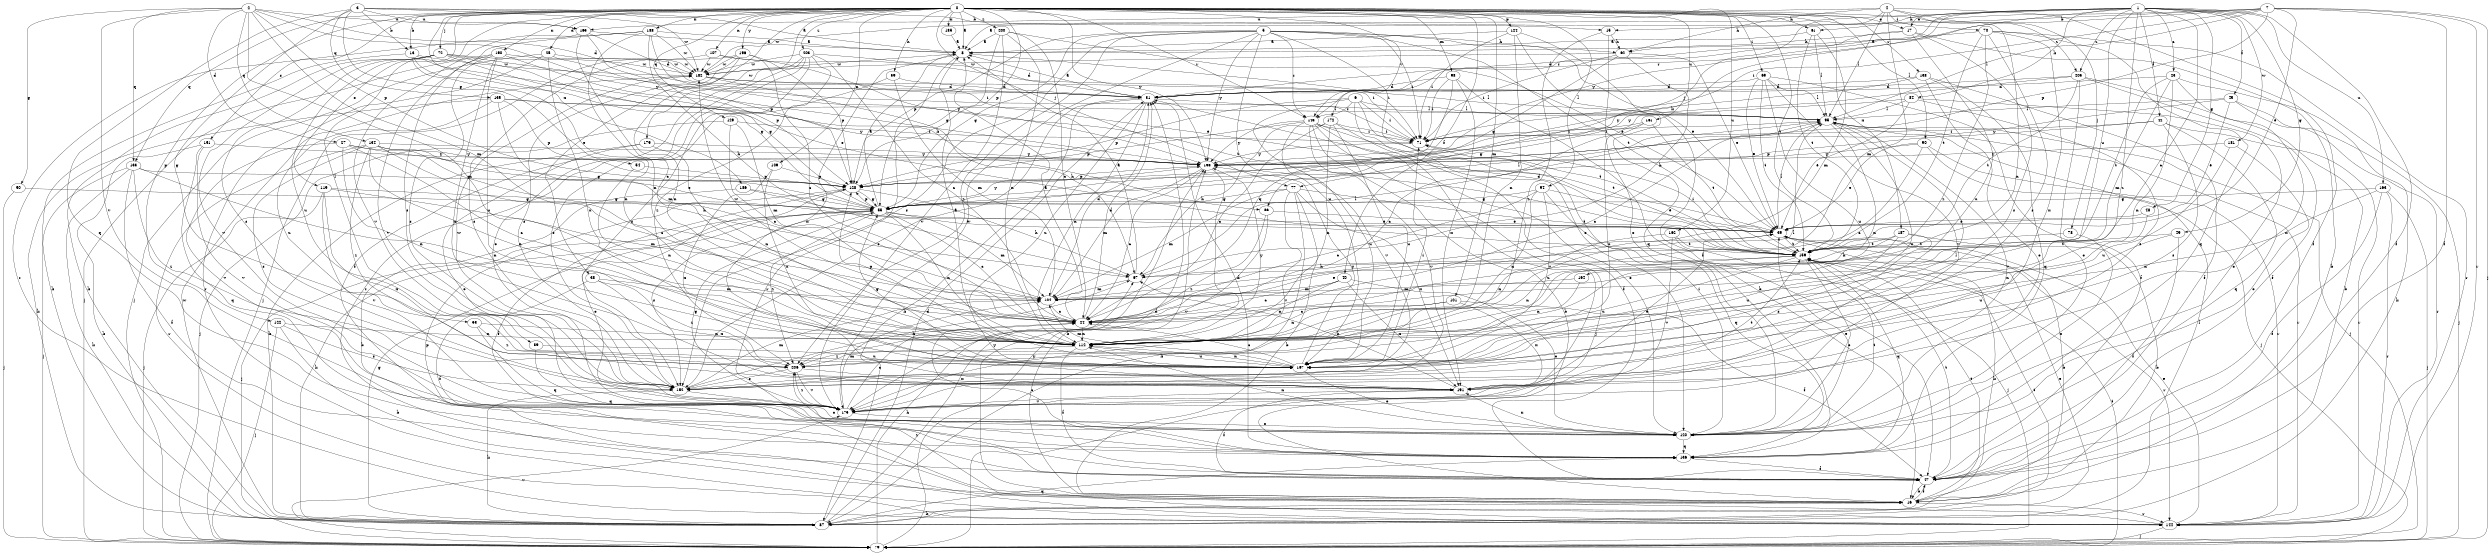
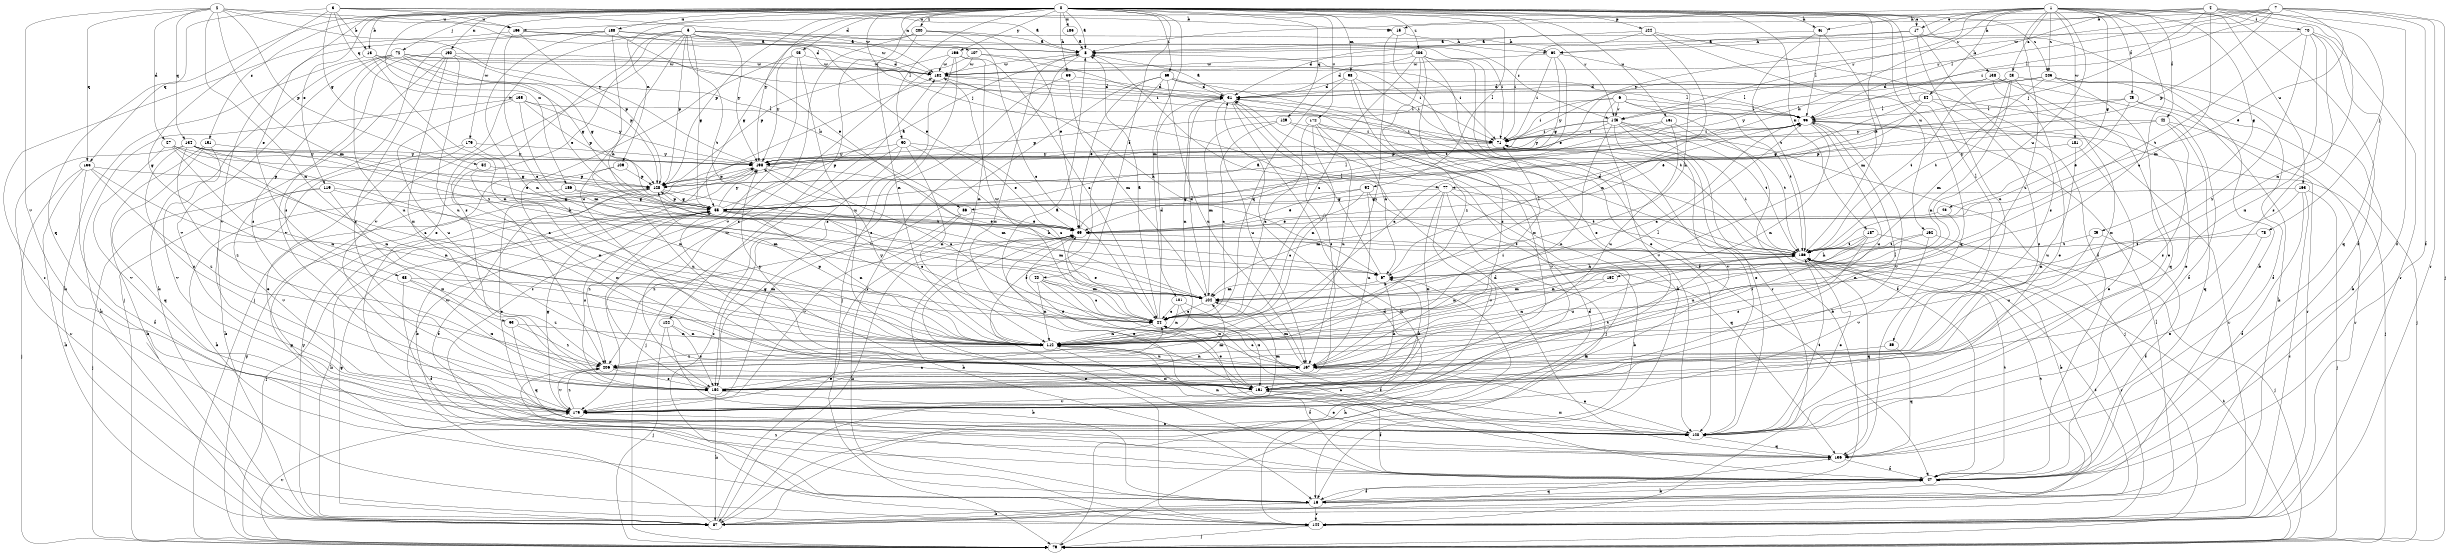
node "50": removed
edge "94" -> "112": now "90" -> "112"
